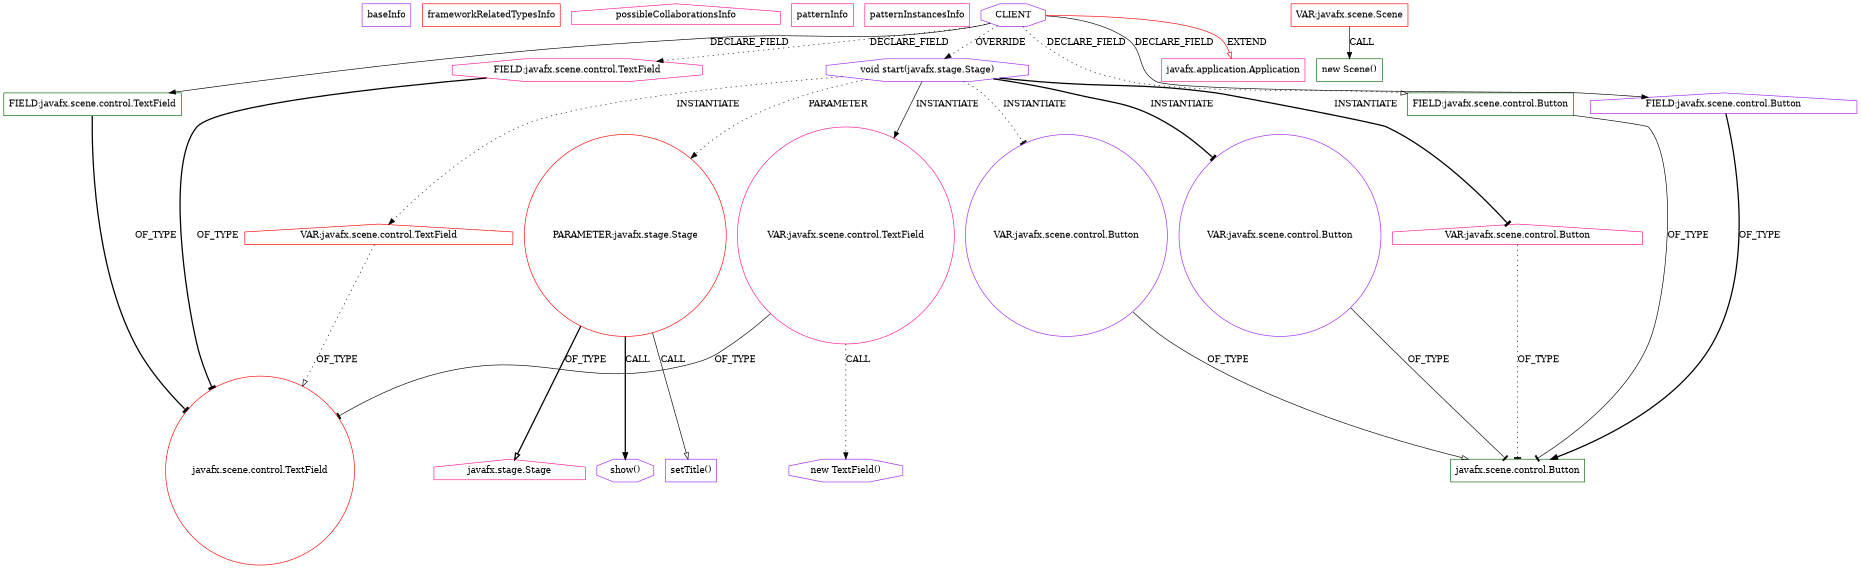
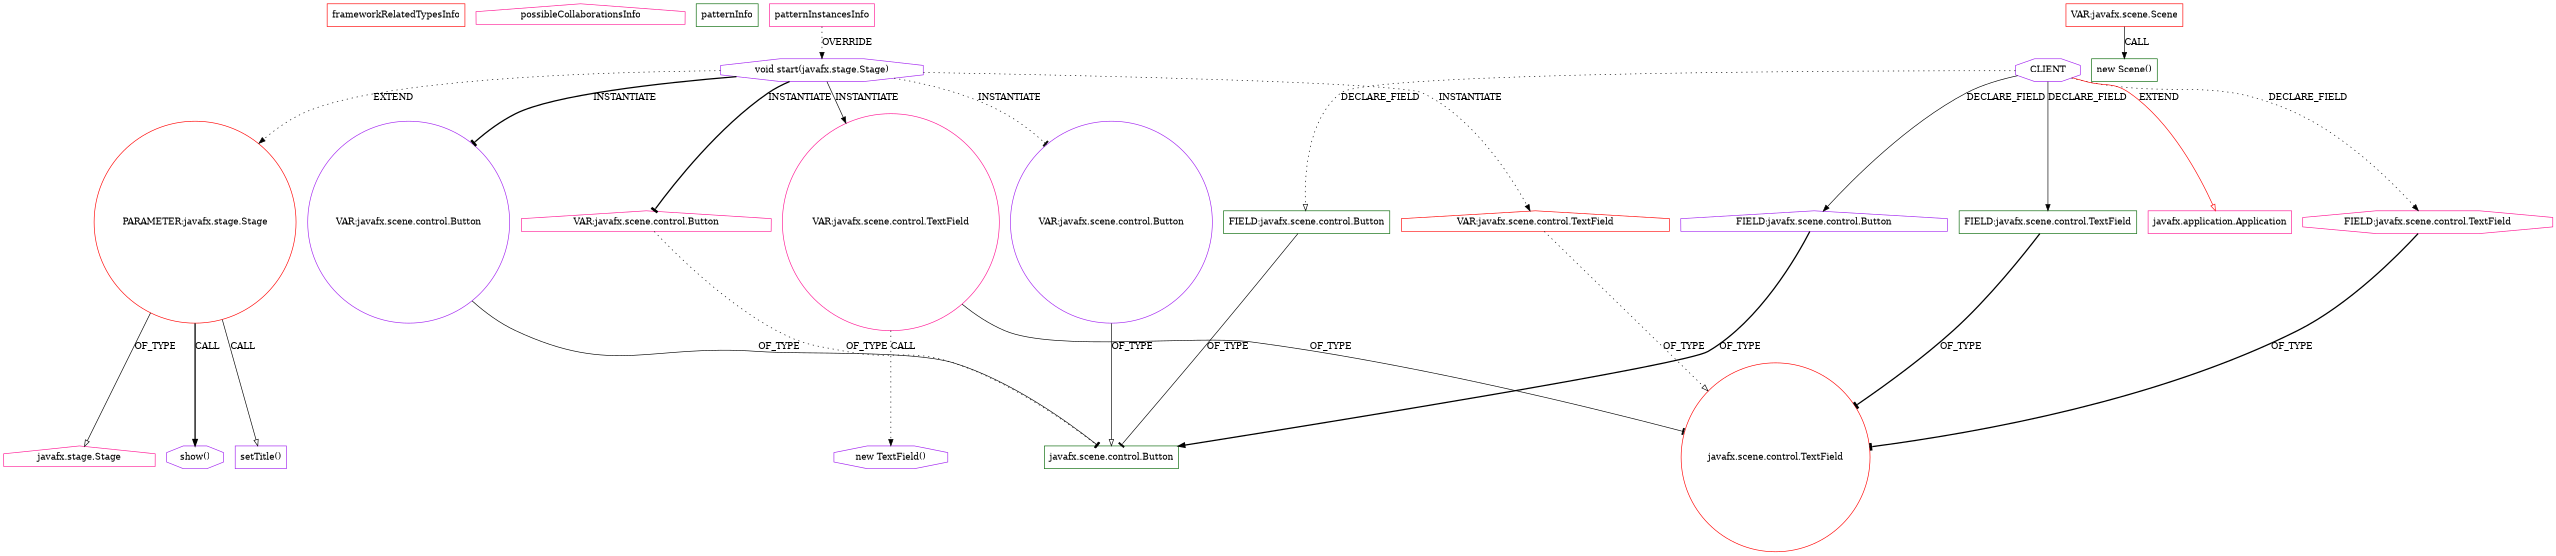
node "baseInfo": removed
node "patternInfo": color deeppink -> darkgreen
edge "CLIENT" -> "void start(javafx.stage.Stage)": now "patternInstancesInfo" -> "void start(javafx.stage.Stage)"
edge "void start(javafx.stage.Stage)" -> "PARAMETER:javafx.stage.Stage": label "PARAMETER" -> "EXTEND"
edge "PARAMETER:javafx.stage.Stage" -> "javafx.stage.Stage": style bold -> solid
